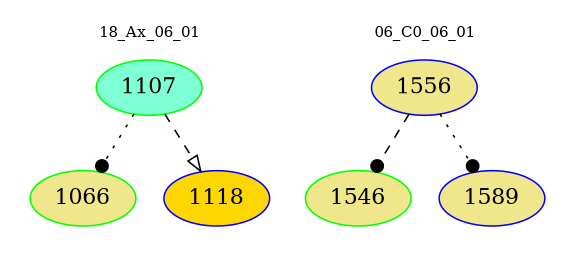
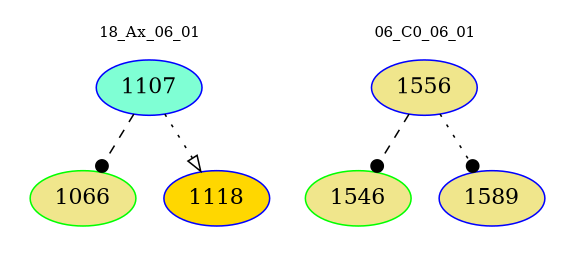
node "1107": color green -> blue
edge "1107" -> "1118": style dashed -> dotted
edge "1107" -> "1066": style dotted -> dashed
